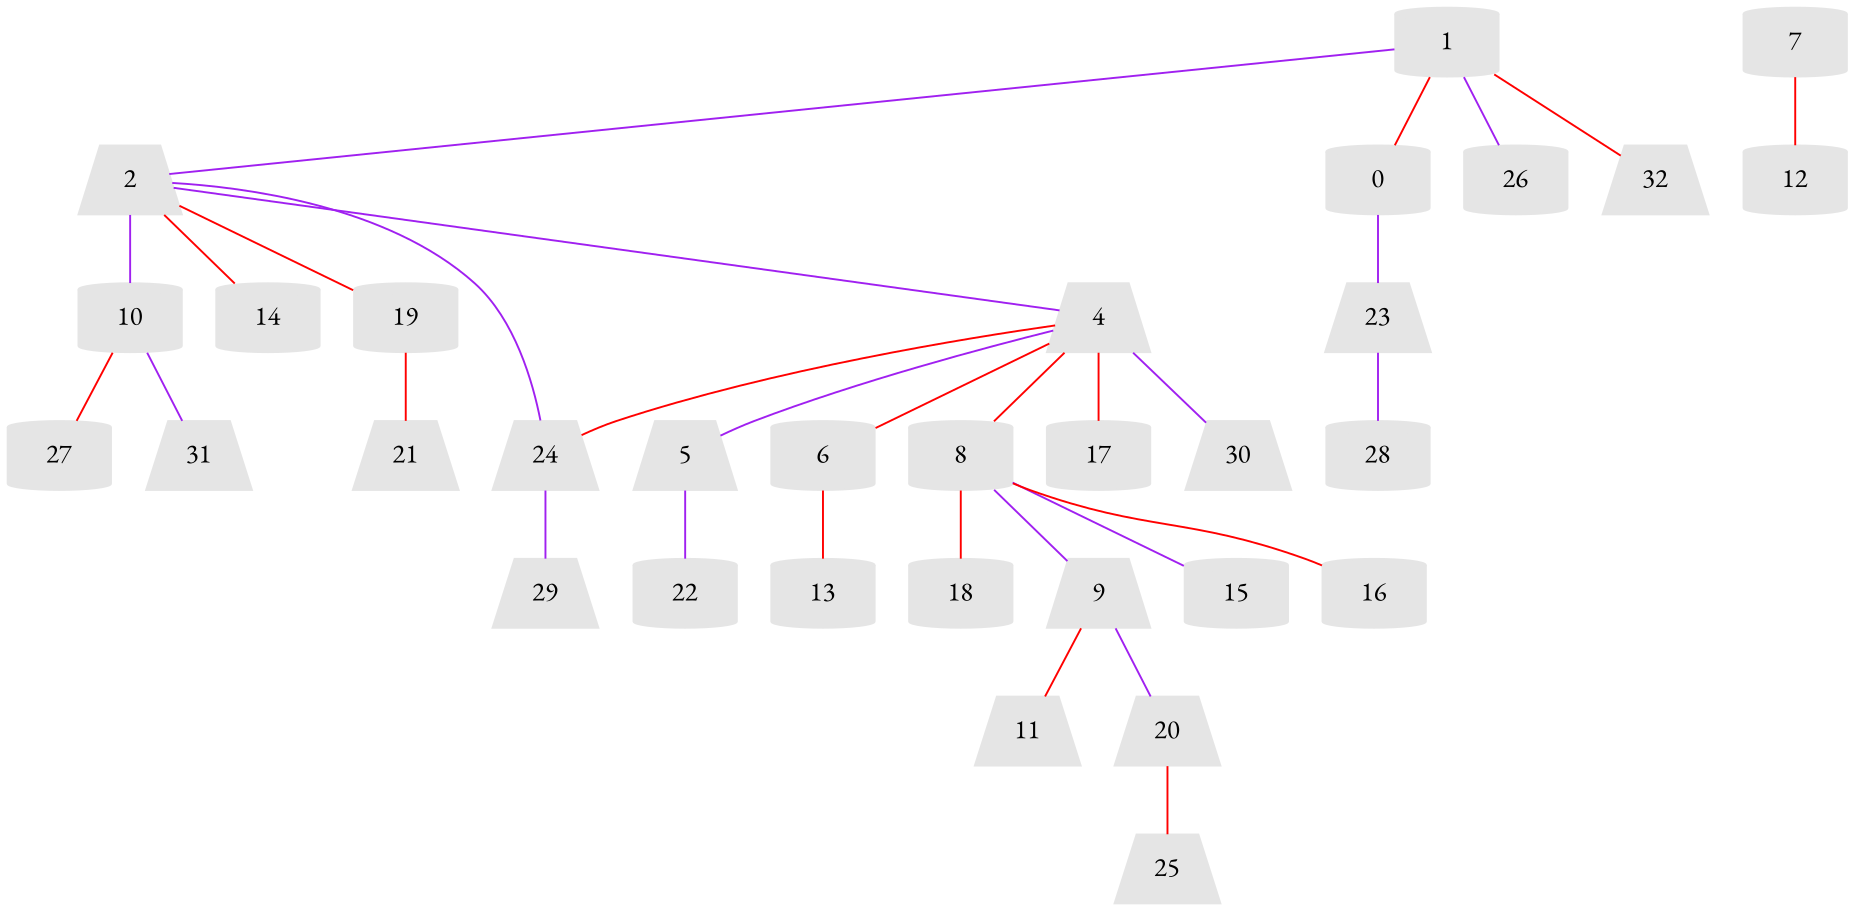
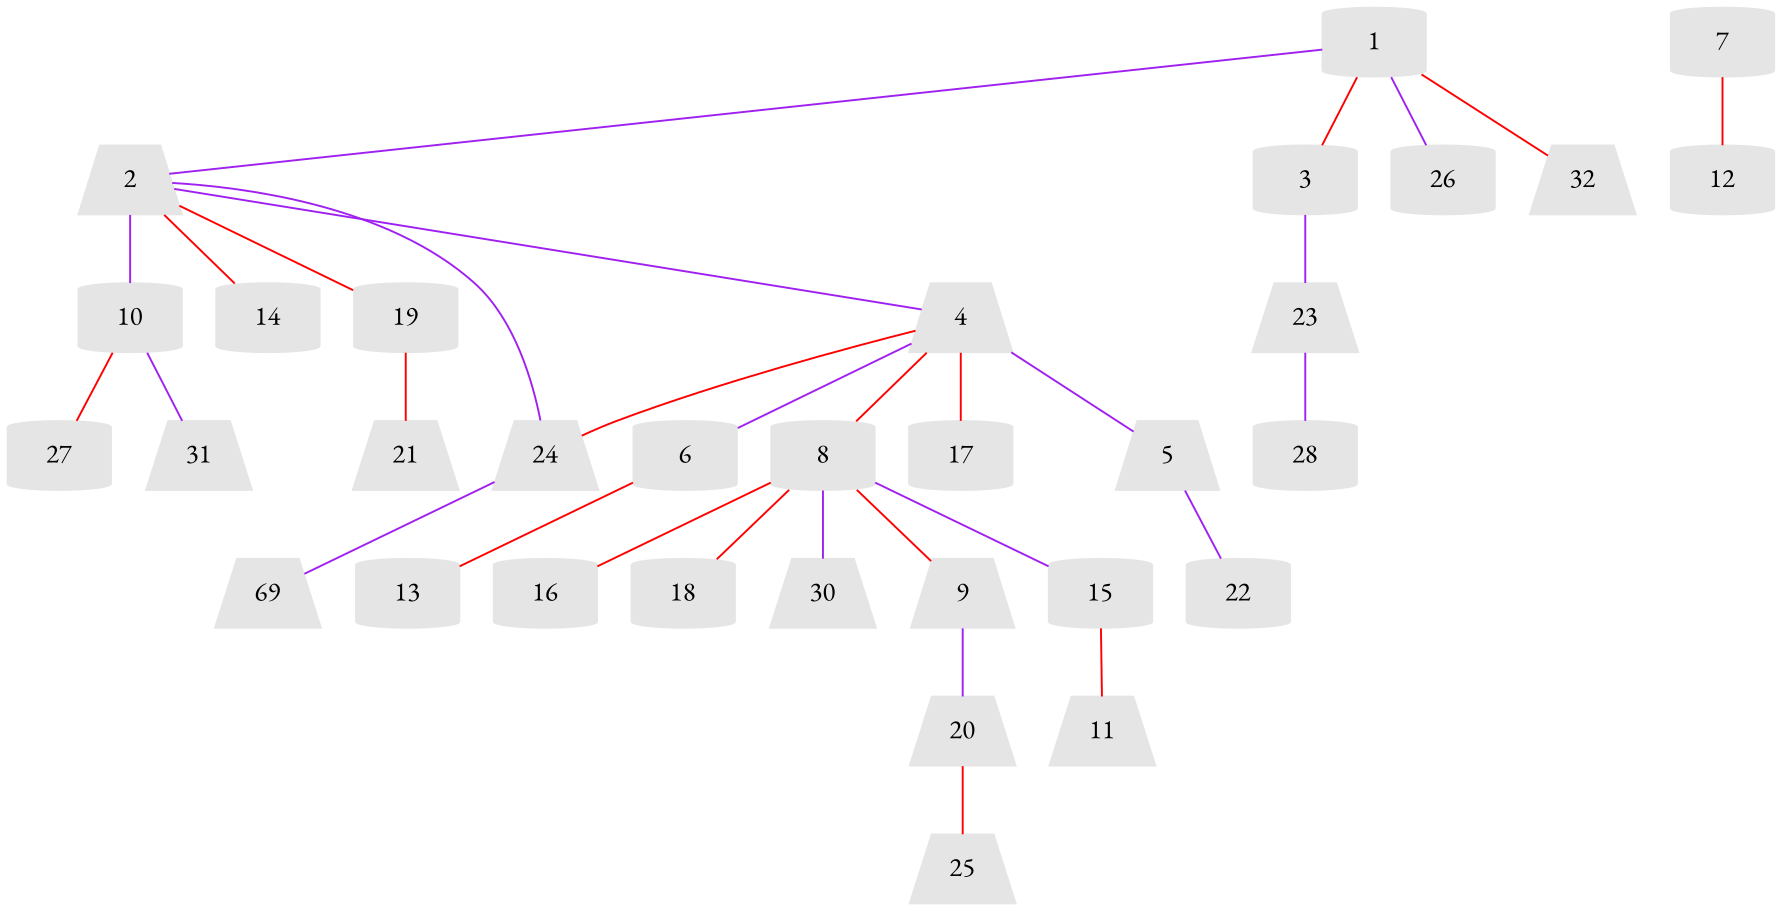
node "0": label "0" -> "3"
edge "4" -- "6": color red -> purple
edge "4" -- "30": now "8" -- "30"
edge "8" -- "9": color purple -> red
node "29": label "29" -> "69"
edge "9" -- "11": now "15" -- "11"
